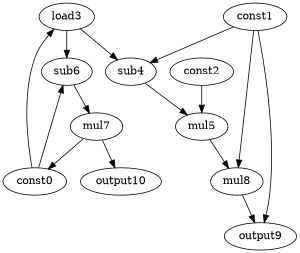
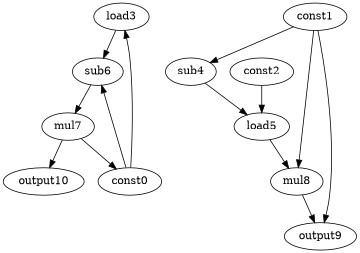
edge "load3" -> "sub4": removed
node "mul5": label "mul5" -> "load5"
